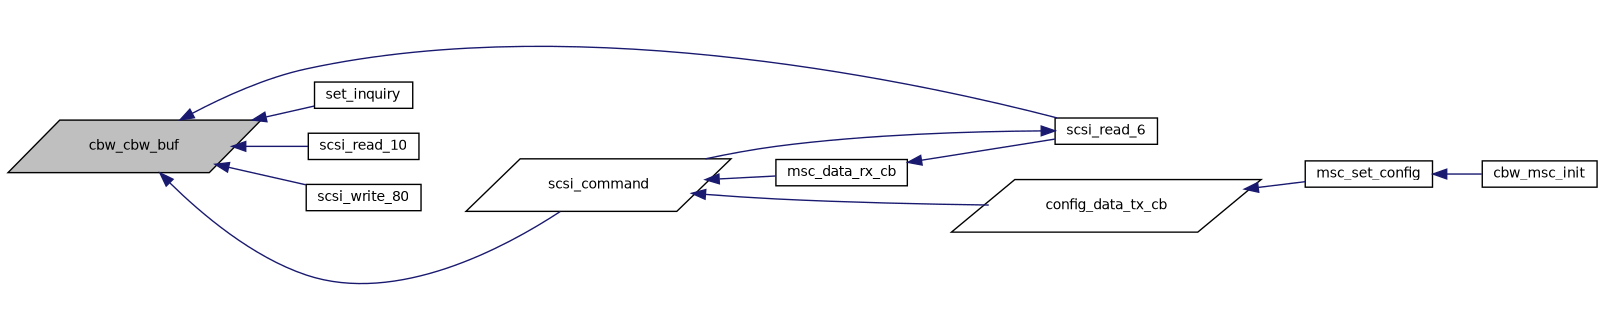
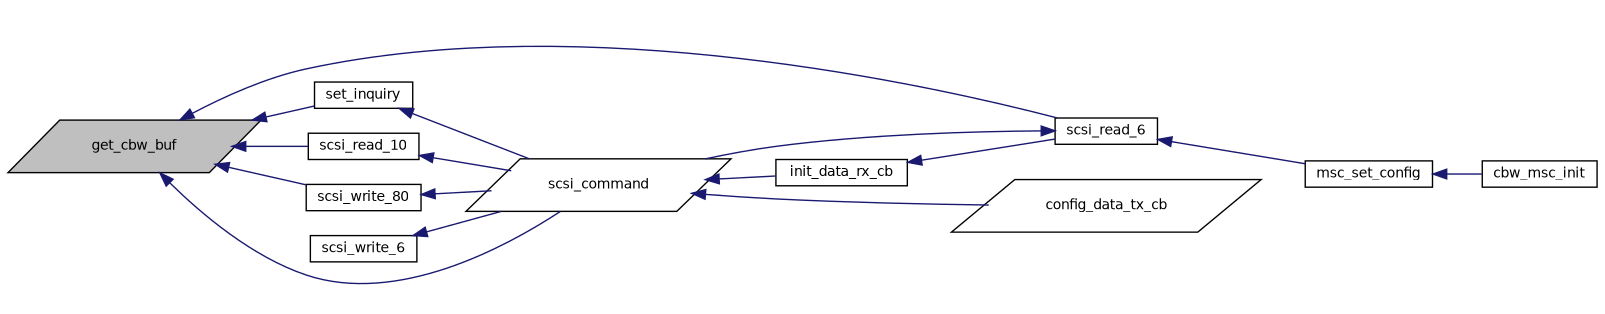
edge "scsi_command" -> "set_inquiry": added
node "cbw_cbw_buf": label "cbw_cbw_buf" -> "get_cbw_buf"
edge "scsi_command" -> "scsi_read_10": added
node "msc_data_rx_cb": label "msc_data_rx_cb" -> "init_data_rx_cb"
edge "msc_set_config" -> "config_data_tx_cb": now "msc_set_config" -> "scsi_read_6"
edge "scsi_command" -> "scsi_write_80": added
node "scsi_write_6": added
